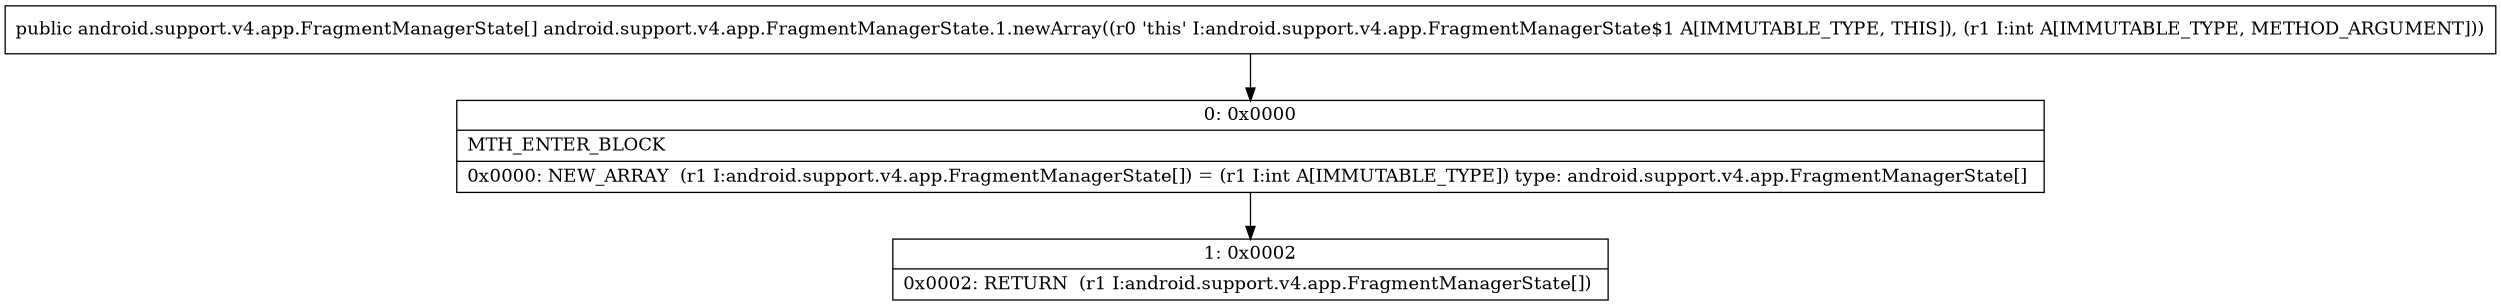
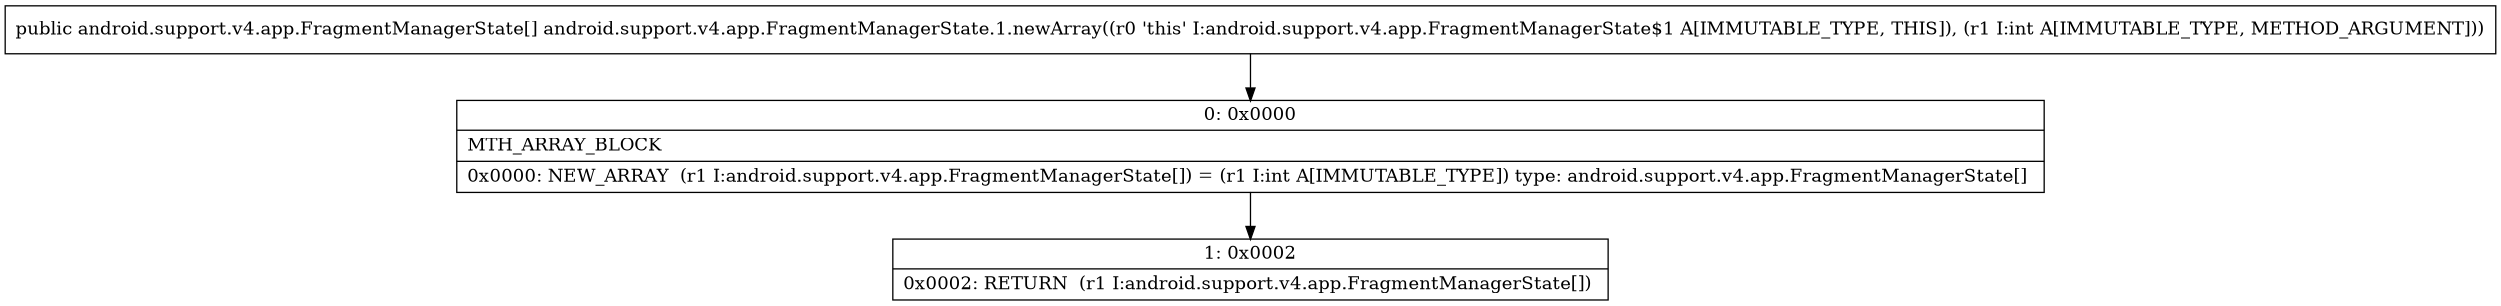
node "0: 0x0000": text "MTH_ENTER_BLOCK" -> "MTH_ARRAY_BLOCK"
